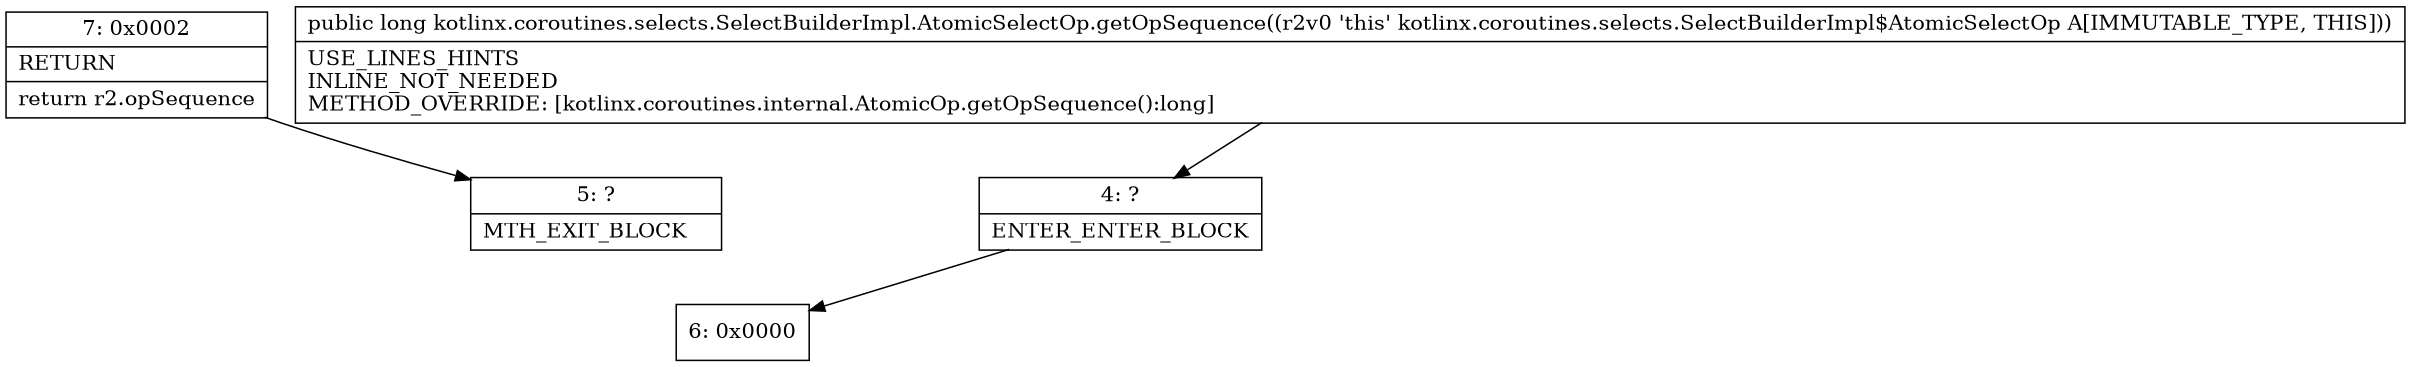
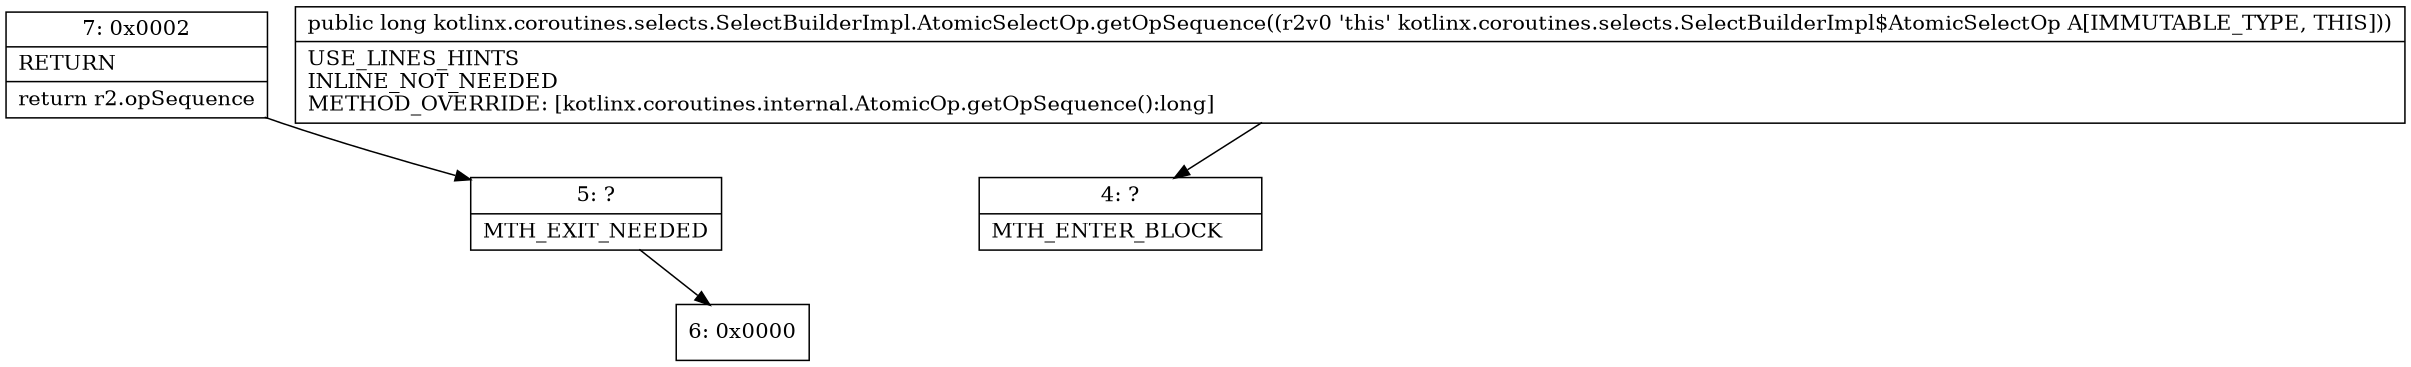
node "5: ?": text "MTH_EXIT_BLOCK" -> "MTH_EXIT_NEEDED"
node "4: ?": text "ENTER_ENTER_BLOCK" -> "MTH_ENTER_BLOCK"
edge "4: ?" -> "6: 0x0000": now "5: ?" -> "6: 0x0000"
